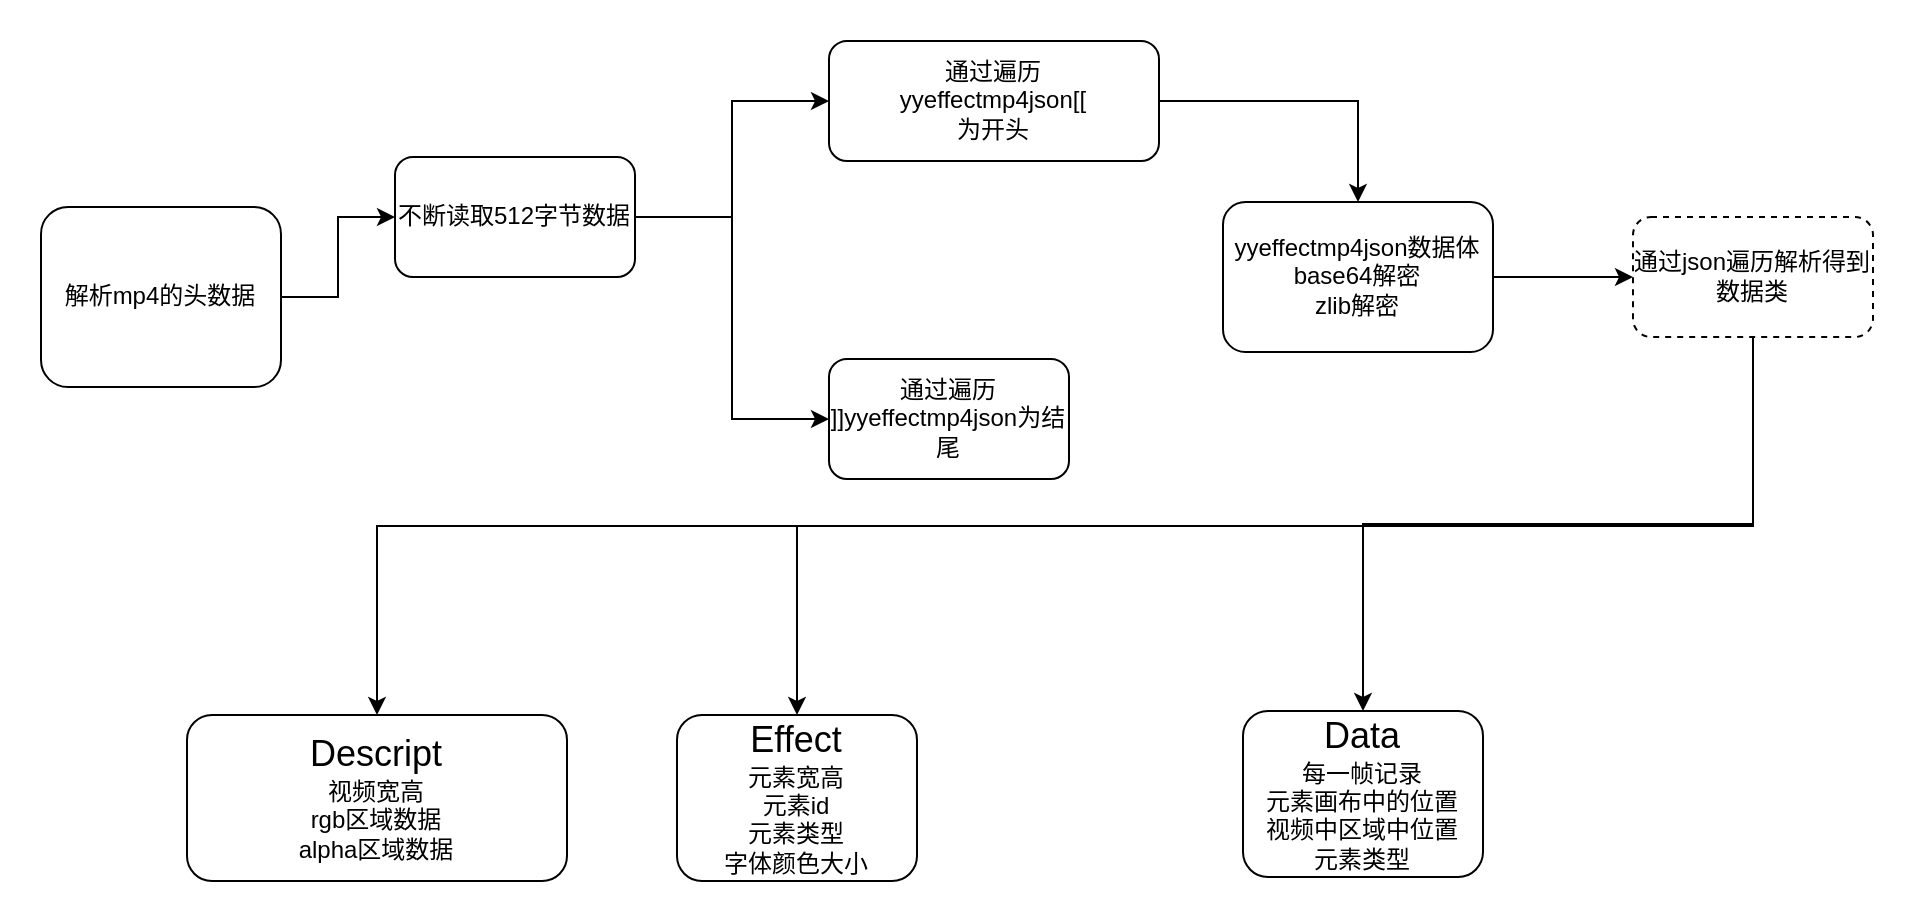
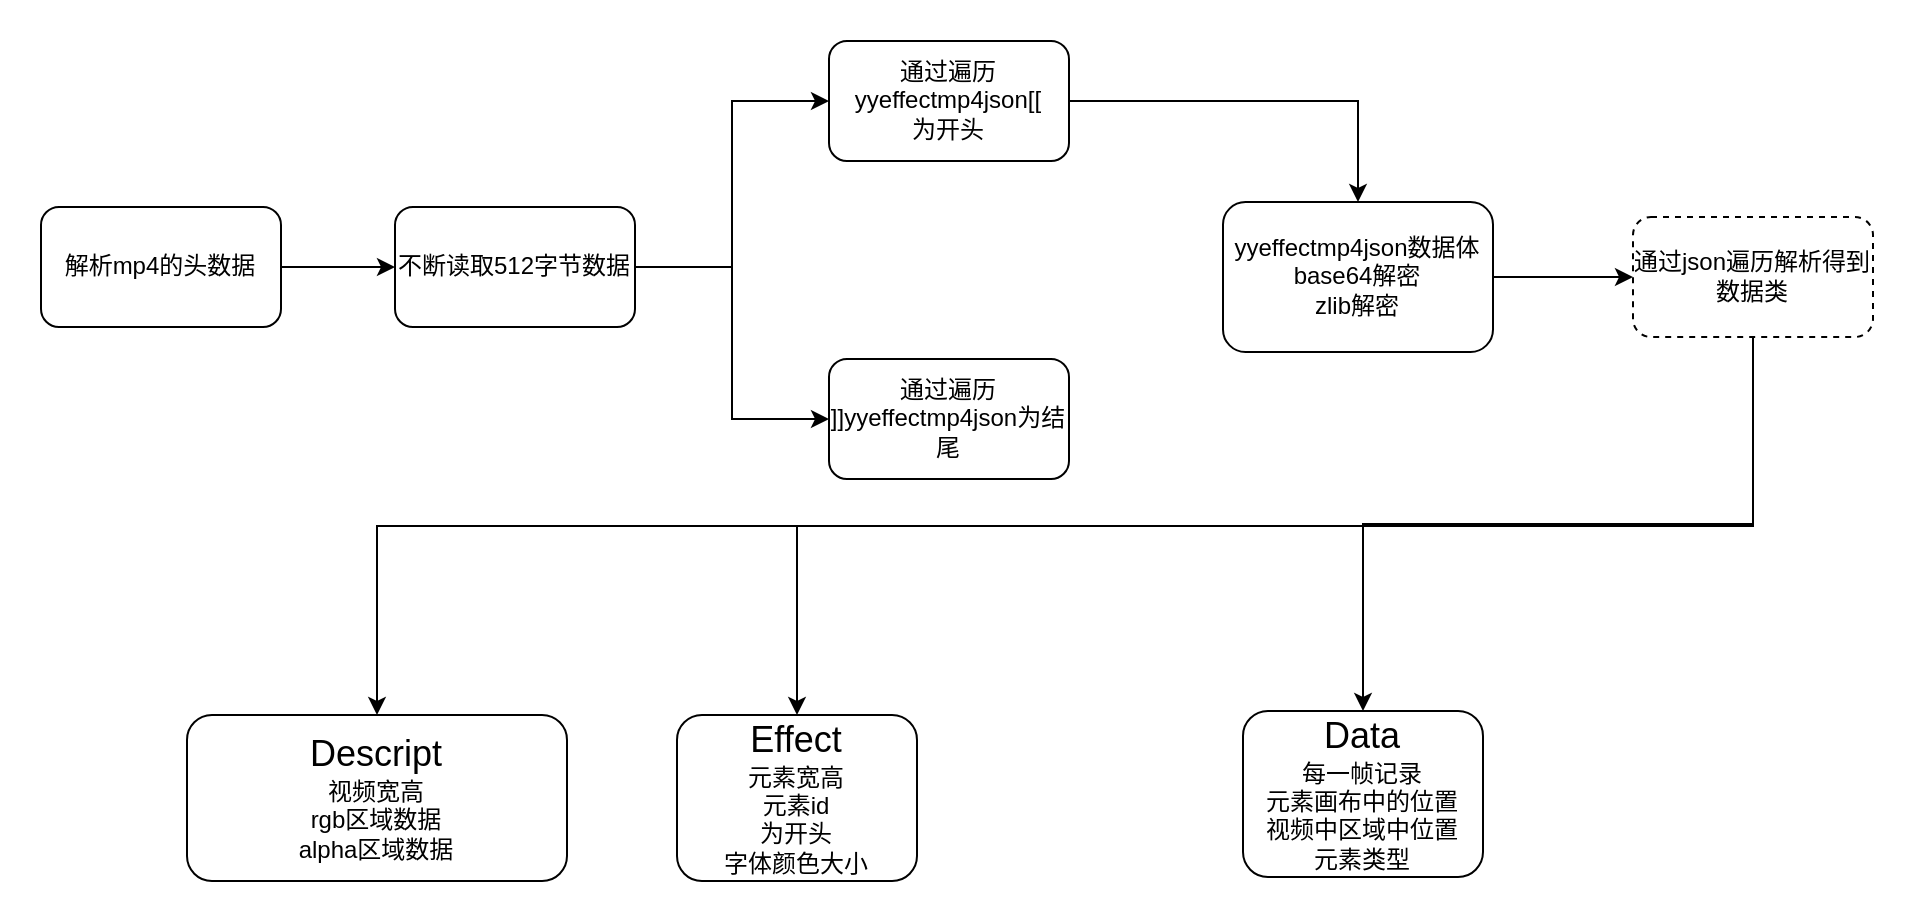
node "通过遍历 yyeffectmp4json[[ 为开头": size 330x120 -> 240x120
node "不断读取512字节数据": moved (515, 217) -> (515, 267)
node "解析mp4的头数据": size 240x180 -> 240x120
node "Effect 元素宽高 元素id 元素类型 字体颜色大小": label "Effect 元素宽高 元素id 元素类型 字体颜色大小" -> "Effect 元素宽高 元素id 为开头 字体颜色大小"
